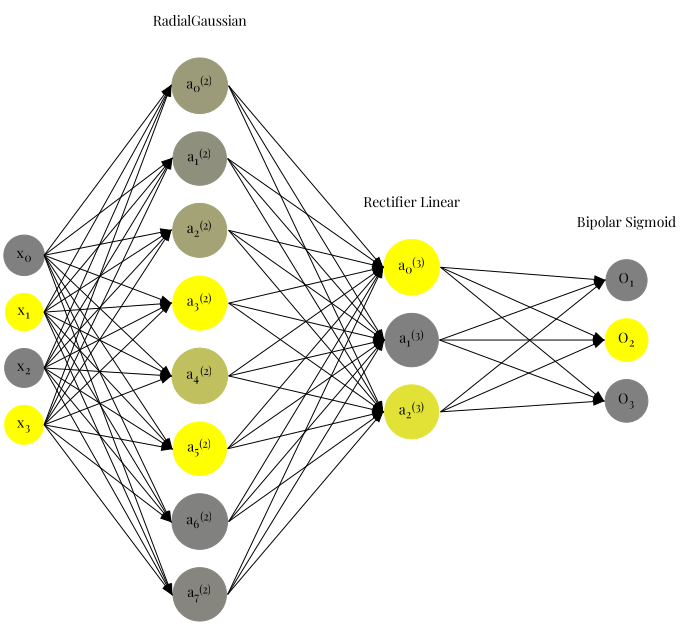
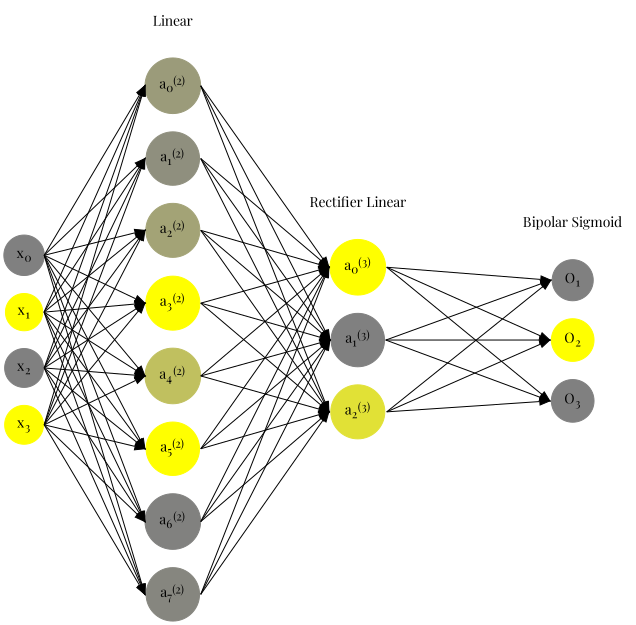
node "RadialGaussian": label "RadialGaussian" -> "Linear"
